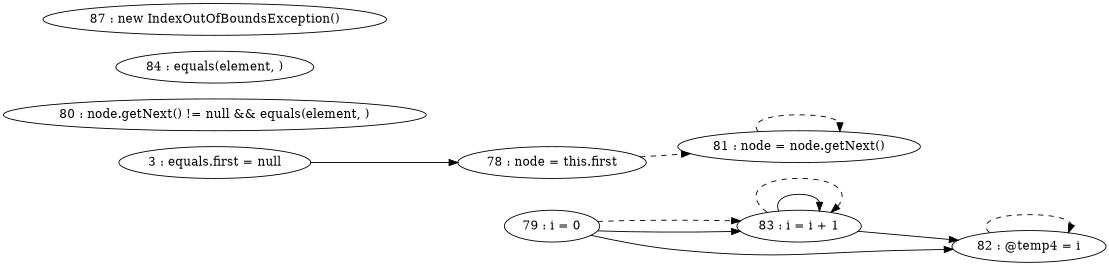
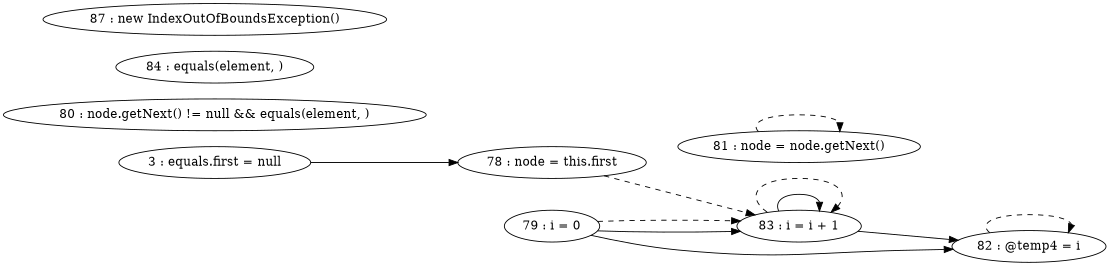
edge "78 : node = this.first" -> "81 : node = node.getNext()": now "78 : node = this.first" -> "83 : i = i + 1"
